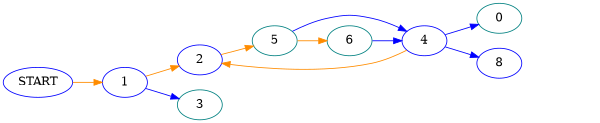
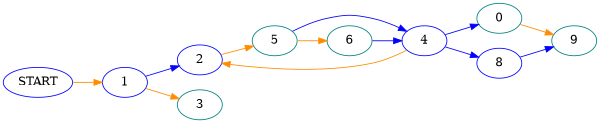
node "9": added
edge "1" -> "2": color darkorange -> blue
edge "1" -> "3": color blue -> darkorange
